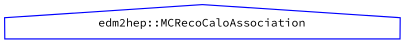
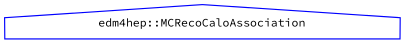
node "edm2hep::MCRecoCaloAssociation": label "edm2hep::MCRecoCaloAssociation" -> "edm4hep::MCRecoCaloAssociation"
